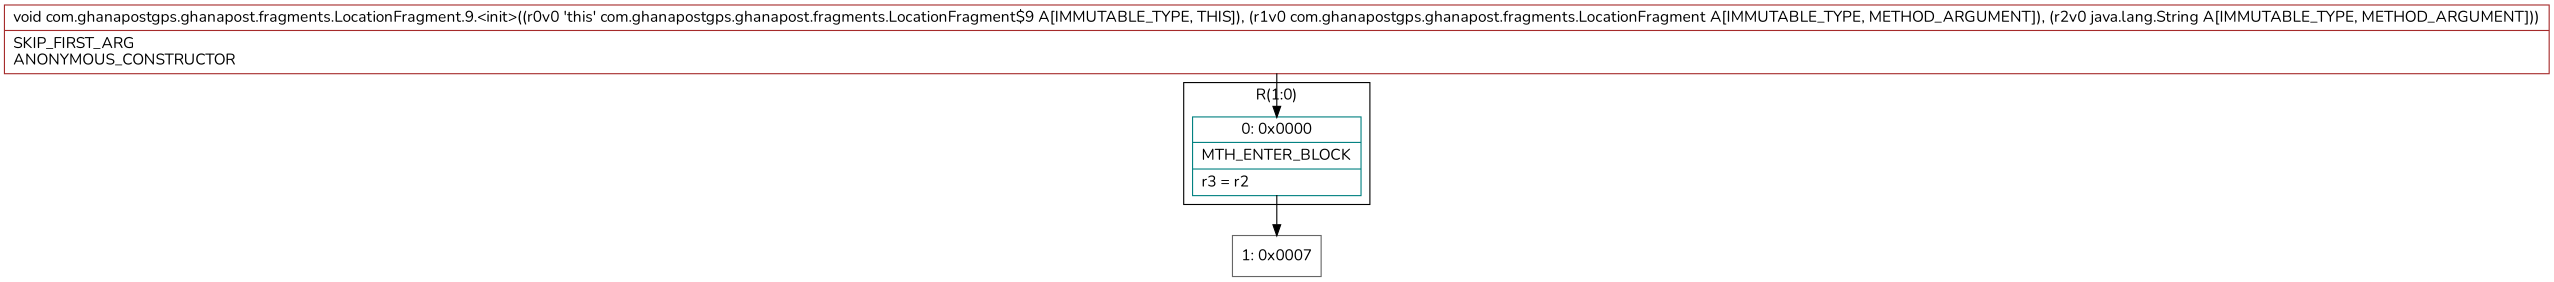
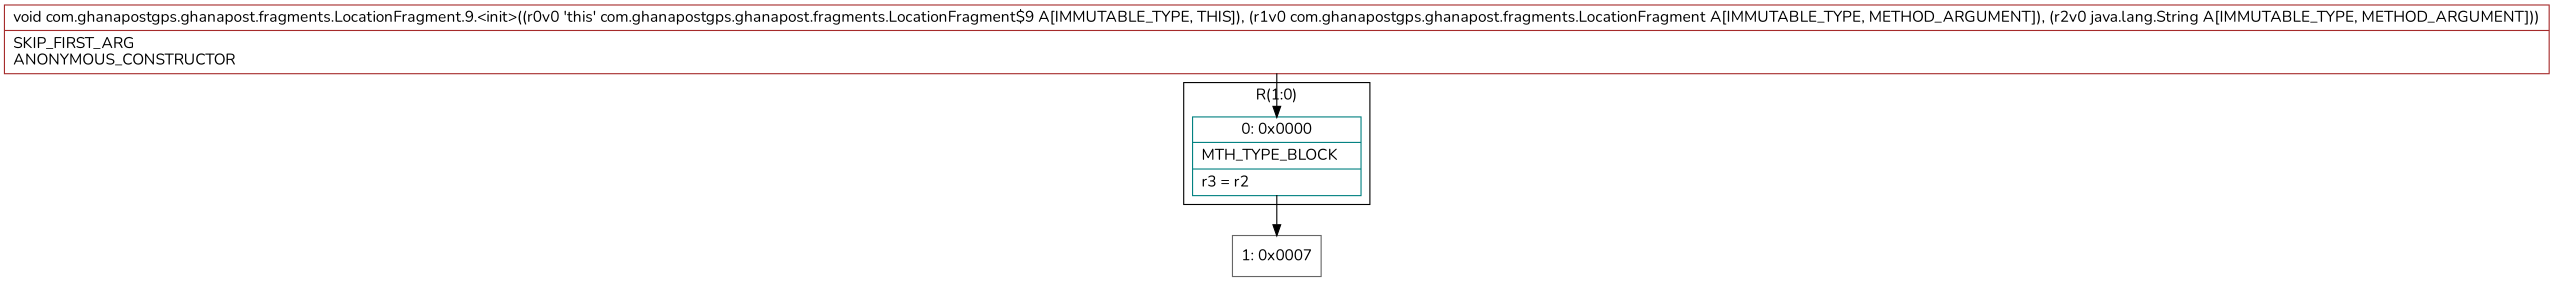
node "0: 0x0000": text "MTH_ENTER_BLOCK" -> "MTH_TYPE_BLOCK"
